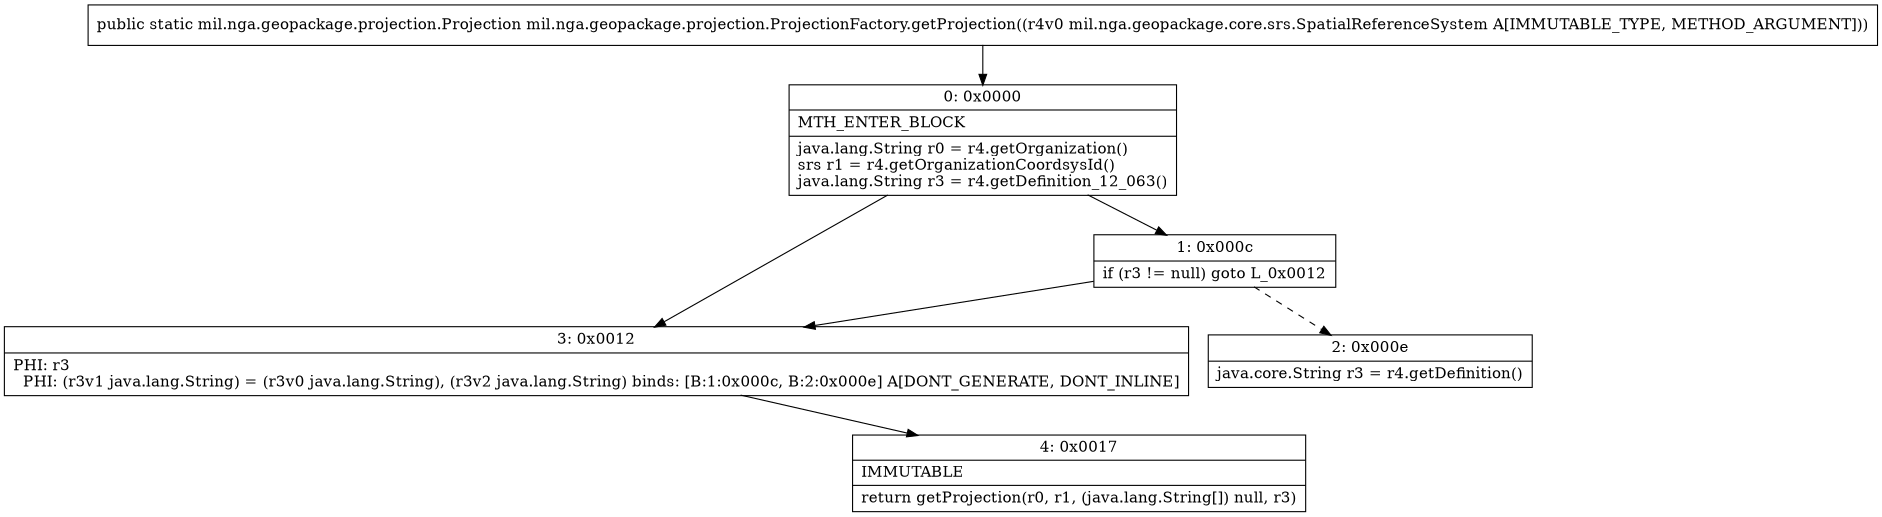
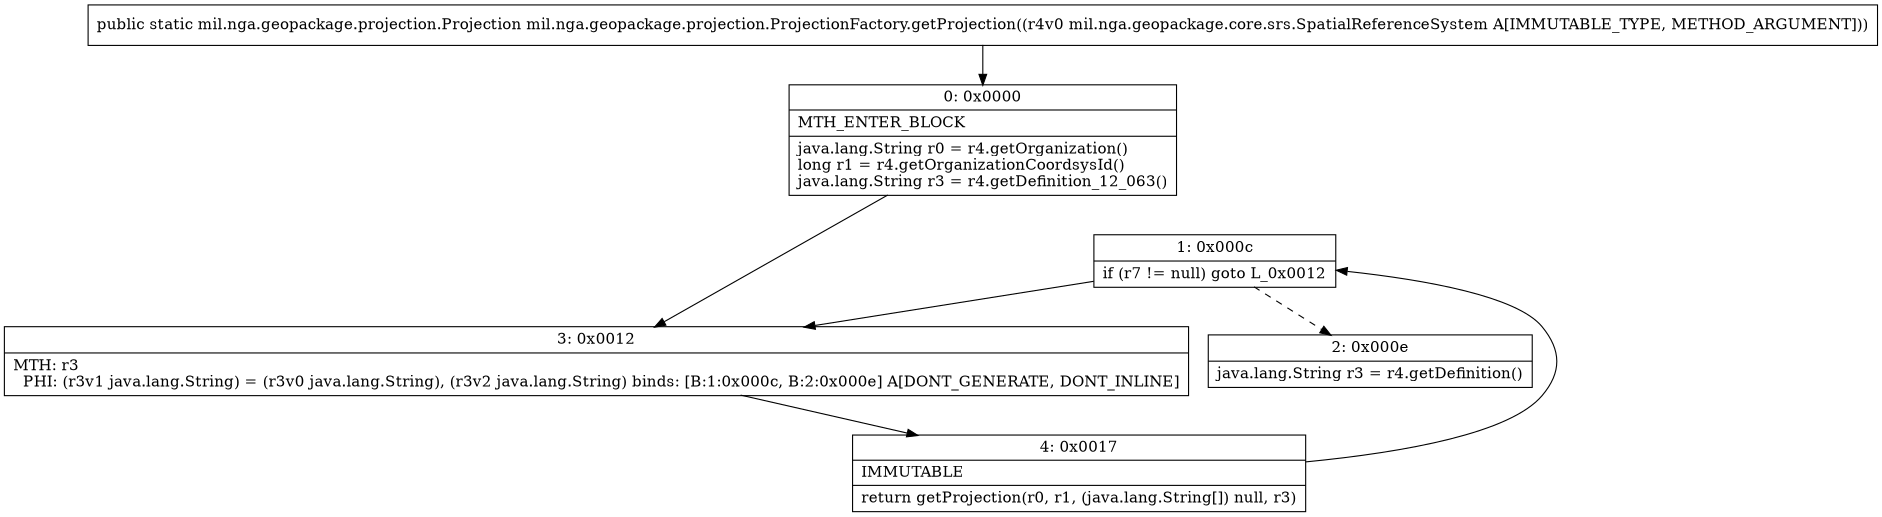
node "0: 0x0000": text "srs r1 = r4.getOrganizationCoordsysId()" -> "long r1 = r4.getOrganizationCoordsysId()"
edge "0: 0x0000" -> "1: 0x000c": now "4: 0x0017" -> "1: 0x000c"
node "1: 0x000c": text "if (r3 != null) goto L_0x0012" -> "if (r7 != null) goto L_0x0012"
node "3: 0x0012": text "PHI: r3" -> "MTH: r3"
node "2: 0x000e": text "java.core.String r3 = r4.getDefinition()" -> "java.lang.String r3 = r4.getDefinition()"
